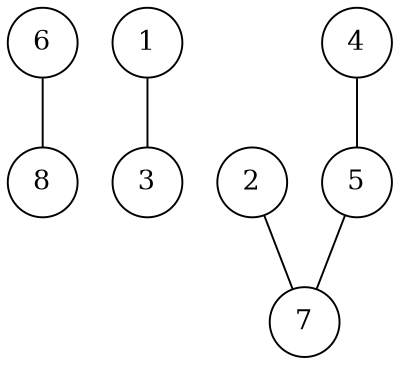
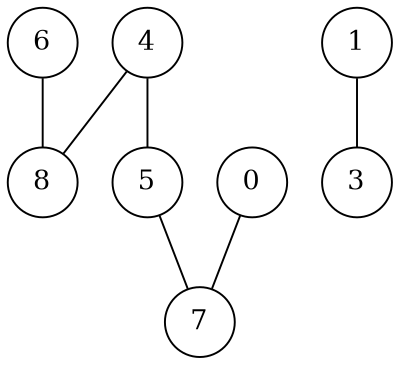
edge "4" -- "8": added
node "2": label "2" -> "0"
